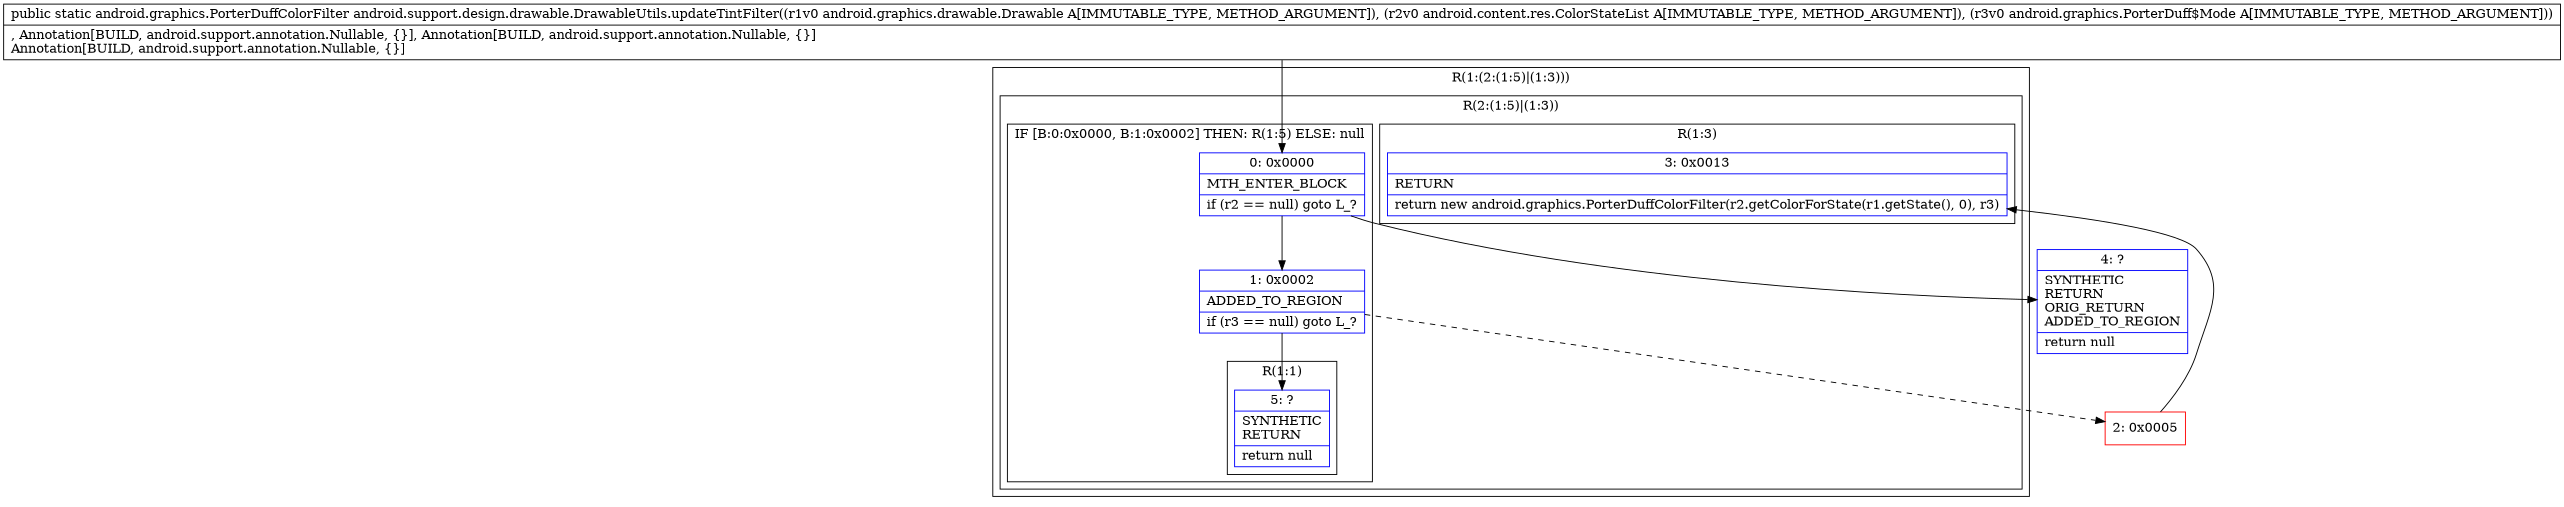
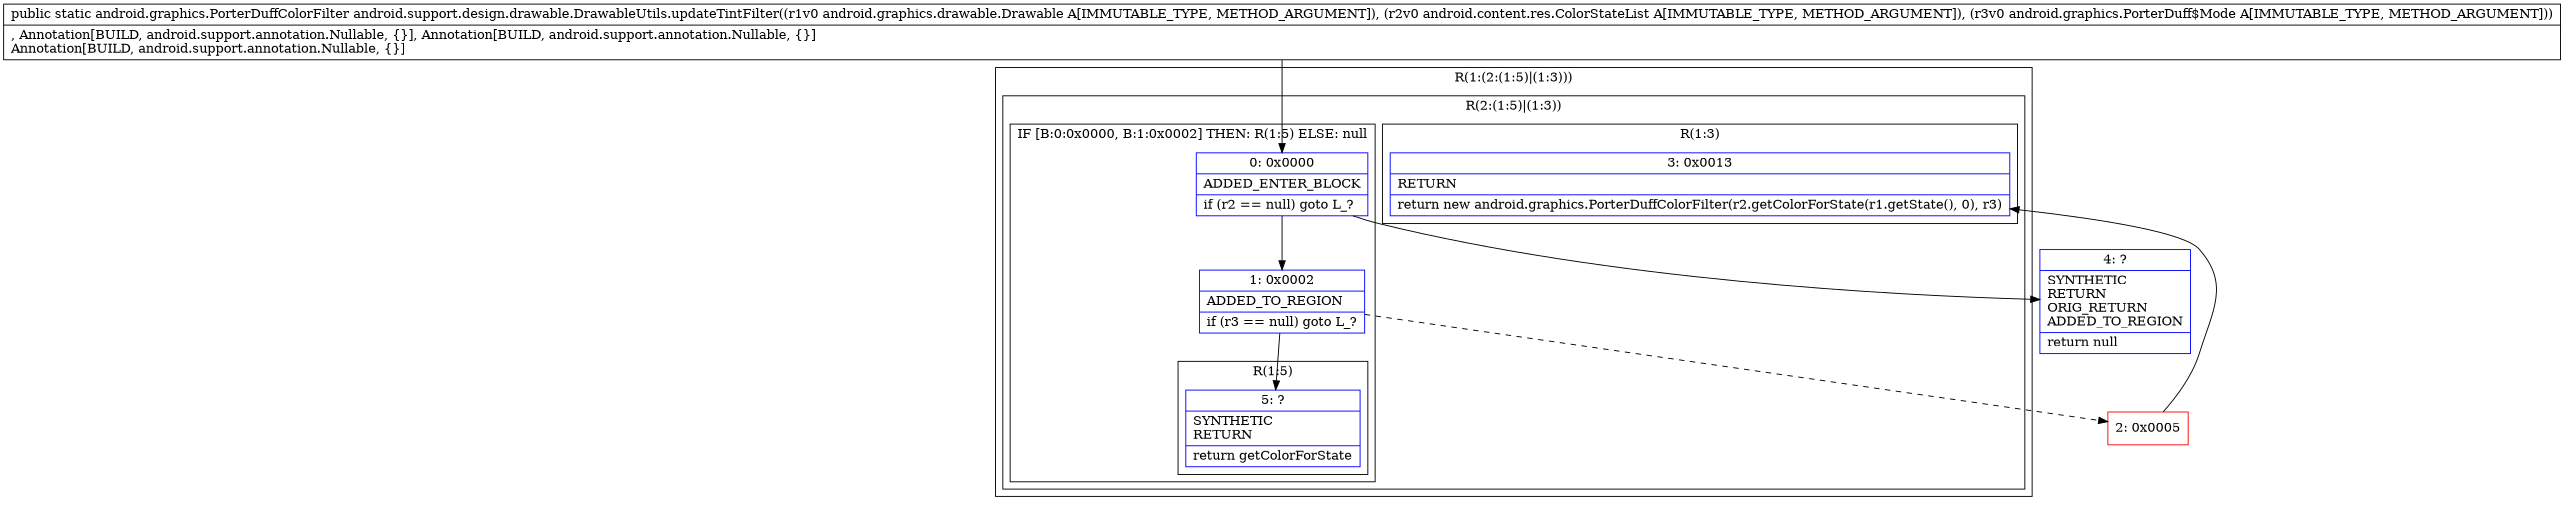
node "0: 0x0000": text "MTH_ENTER_BLOCK" -> "ADDED_ENTER_BLOCK"
cluster "R(1:1)": label "R(1:1)" -> "R(1:5)"
node "5: ?": text "return null" -> "return getColorForState"
